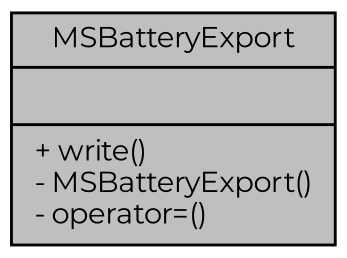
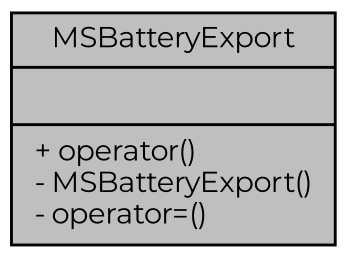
node "MSBatteryExport": text "+ write()" -> "+ operator()"
